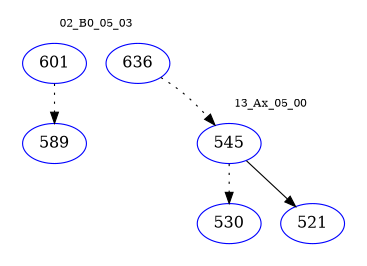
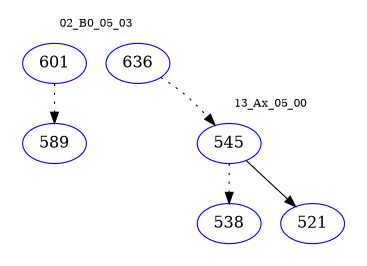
node "530": label "530" -> "538"
